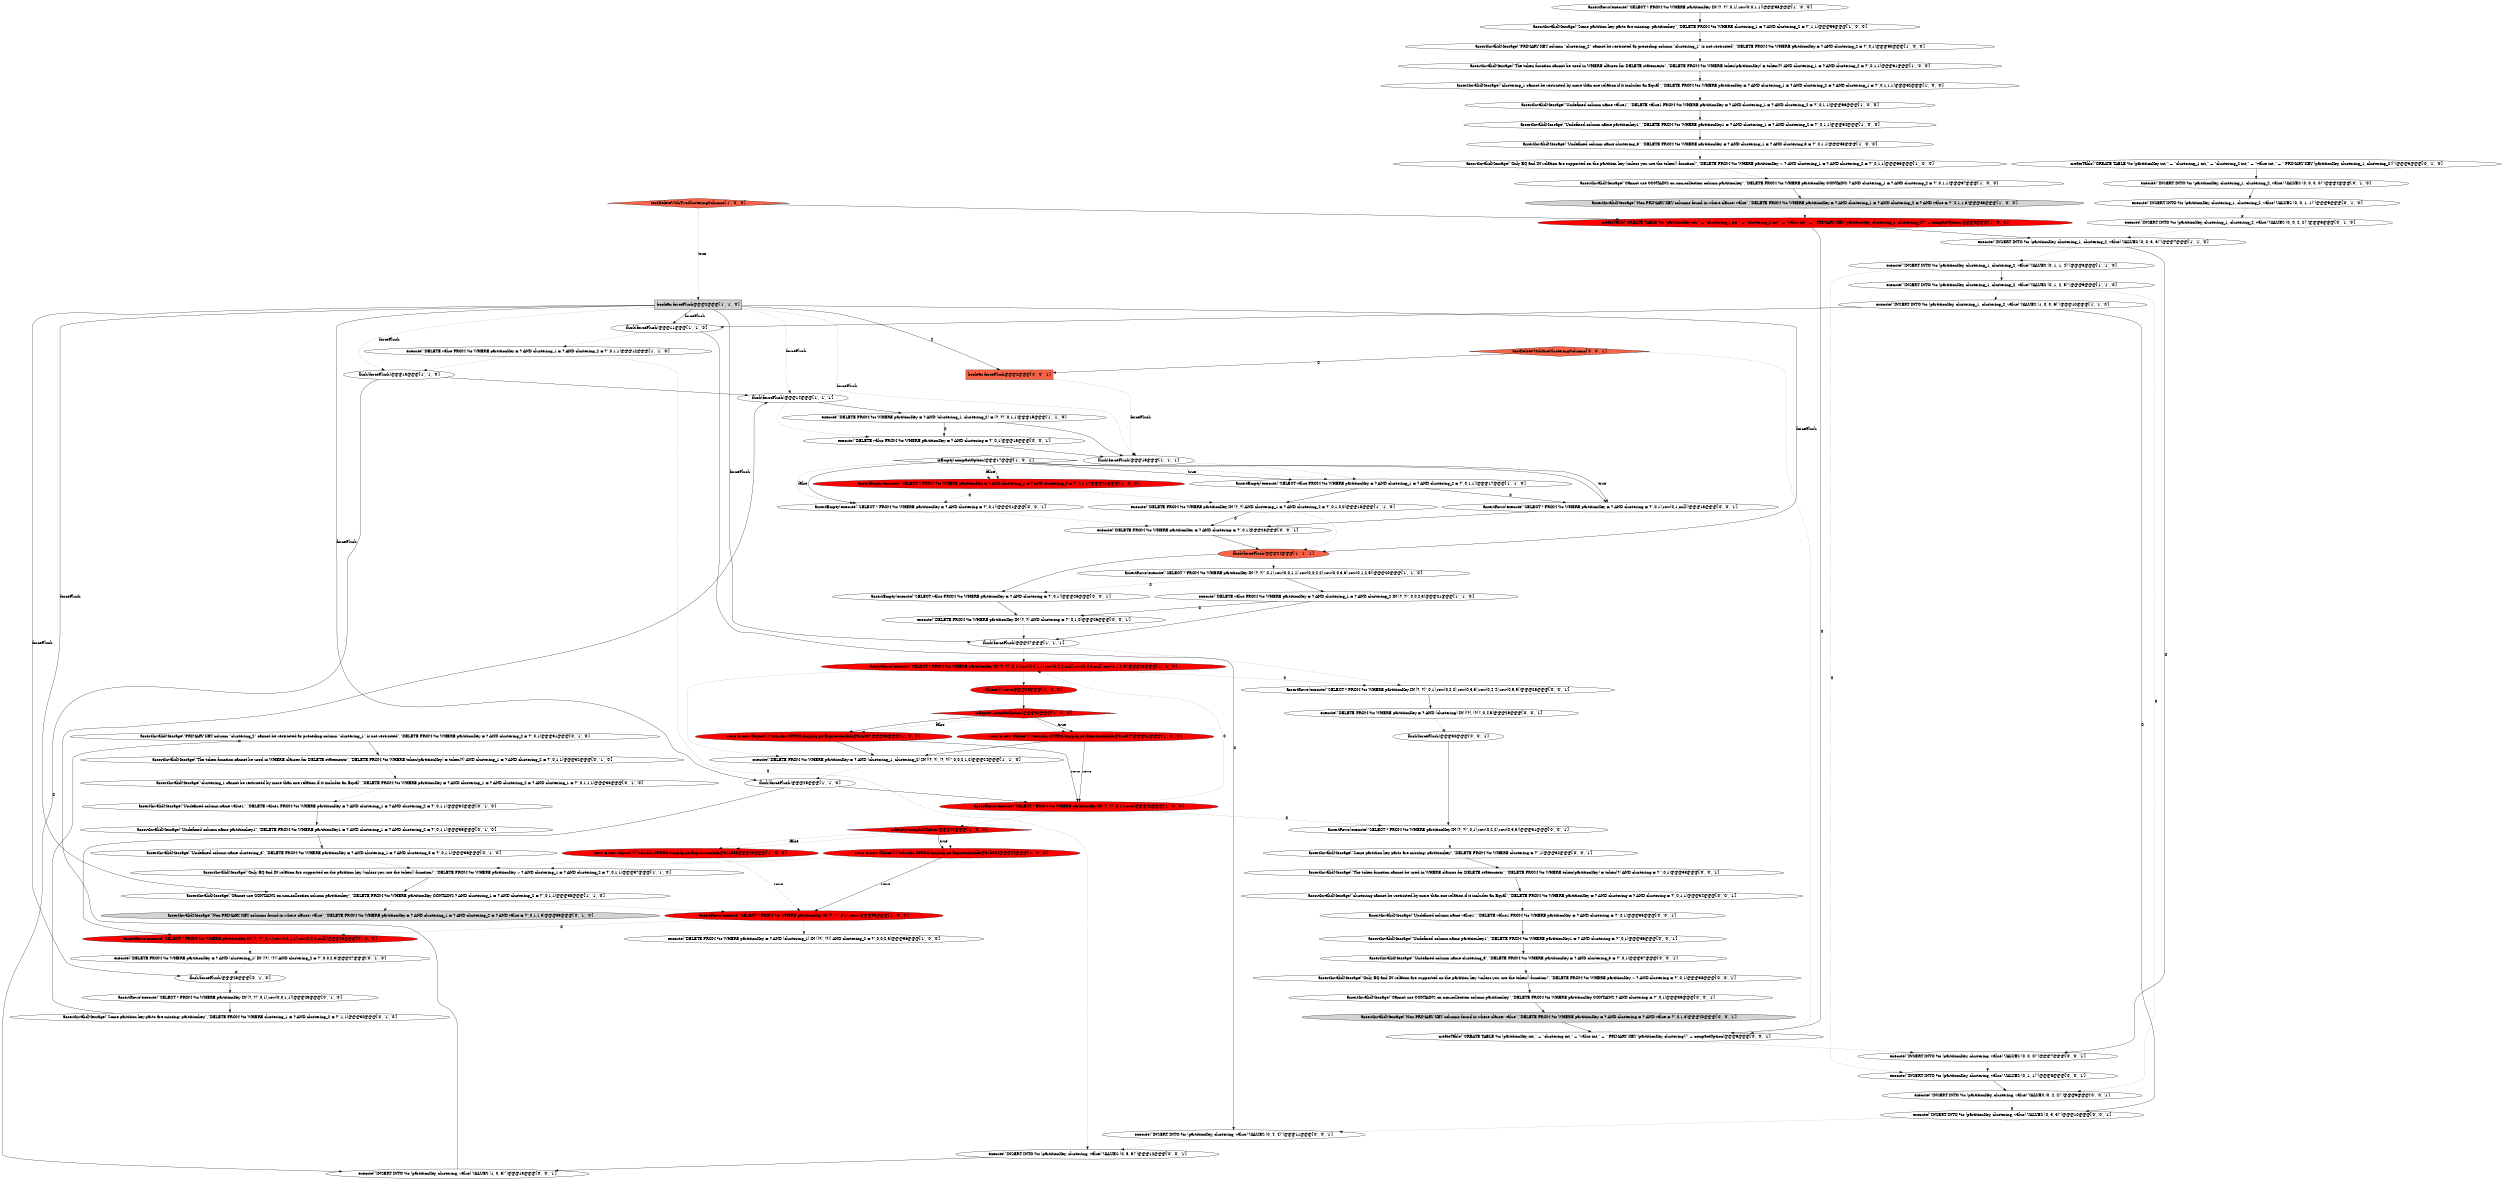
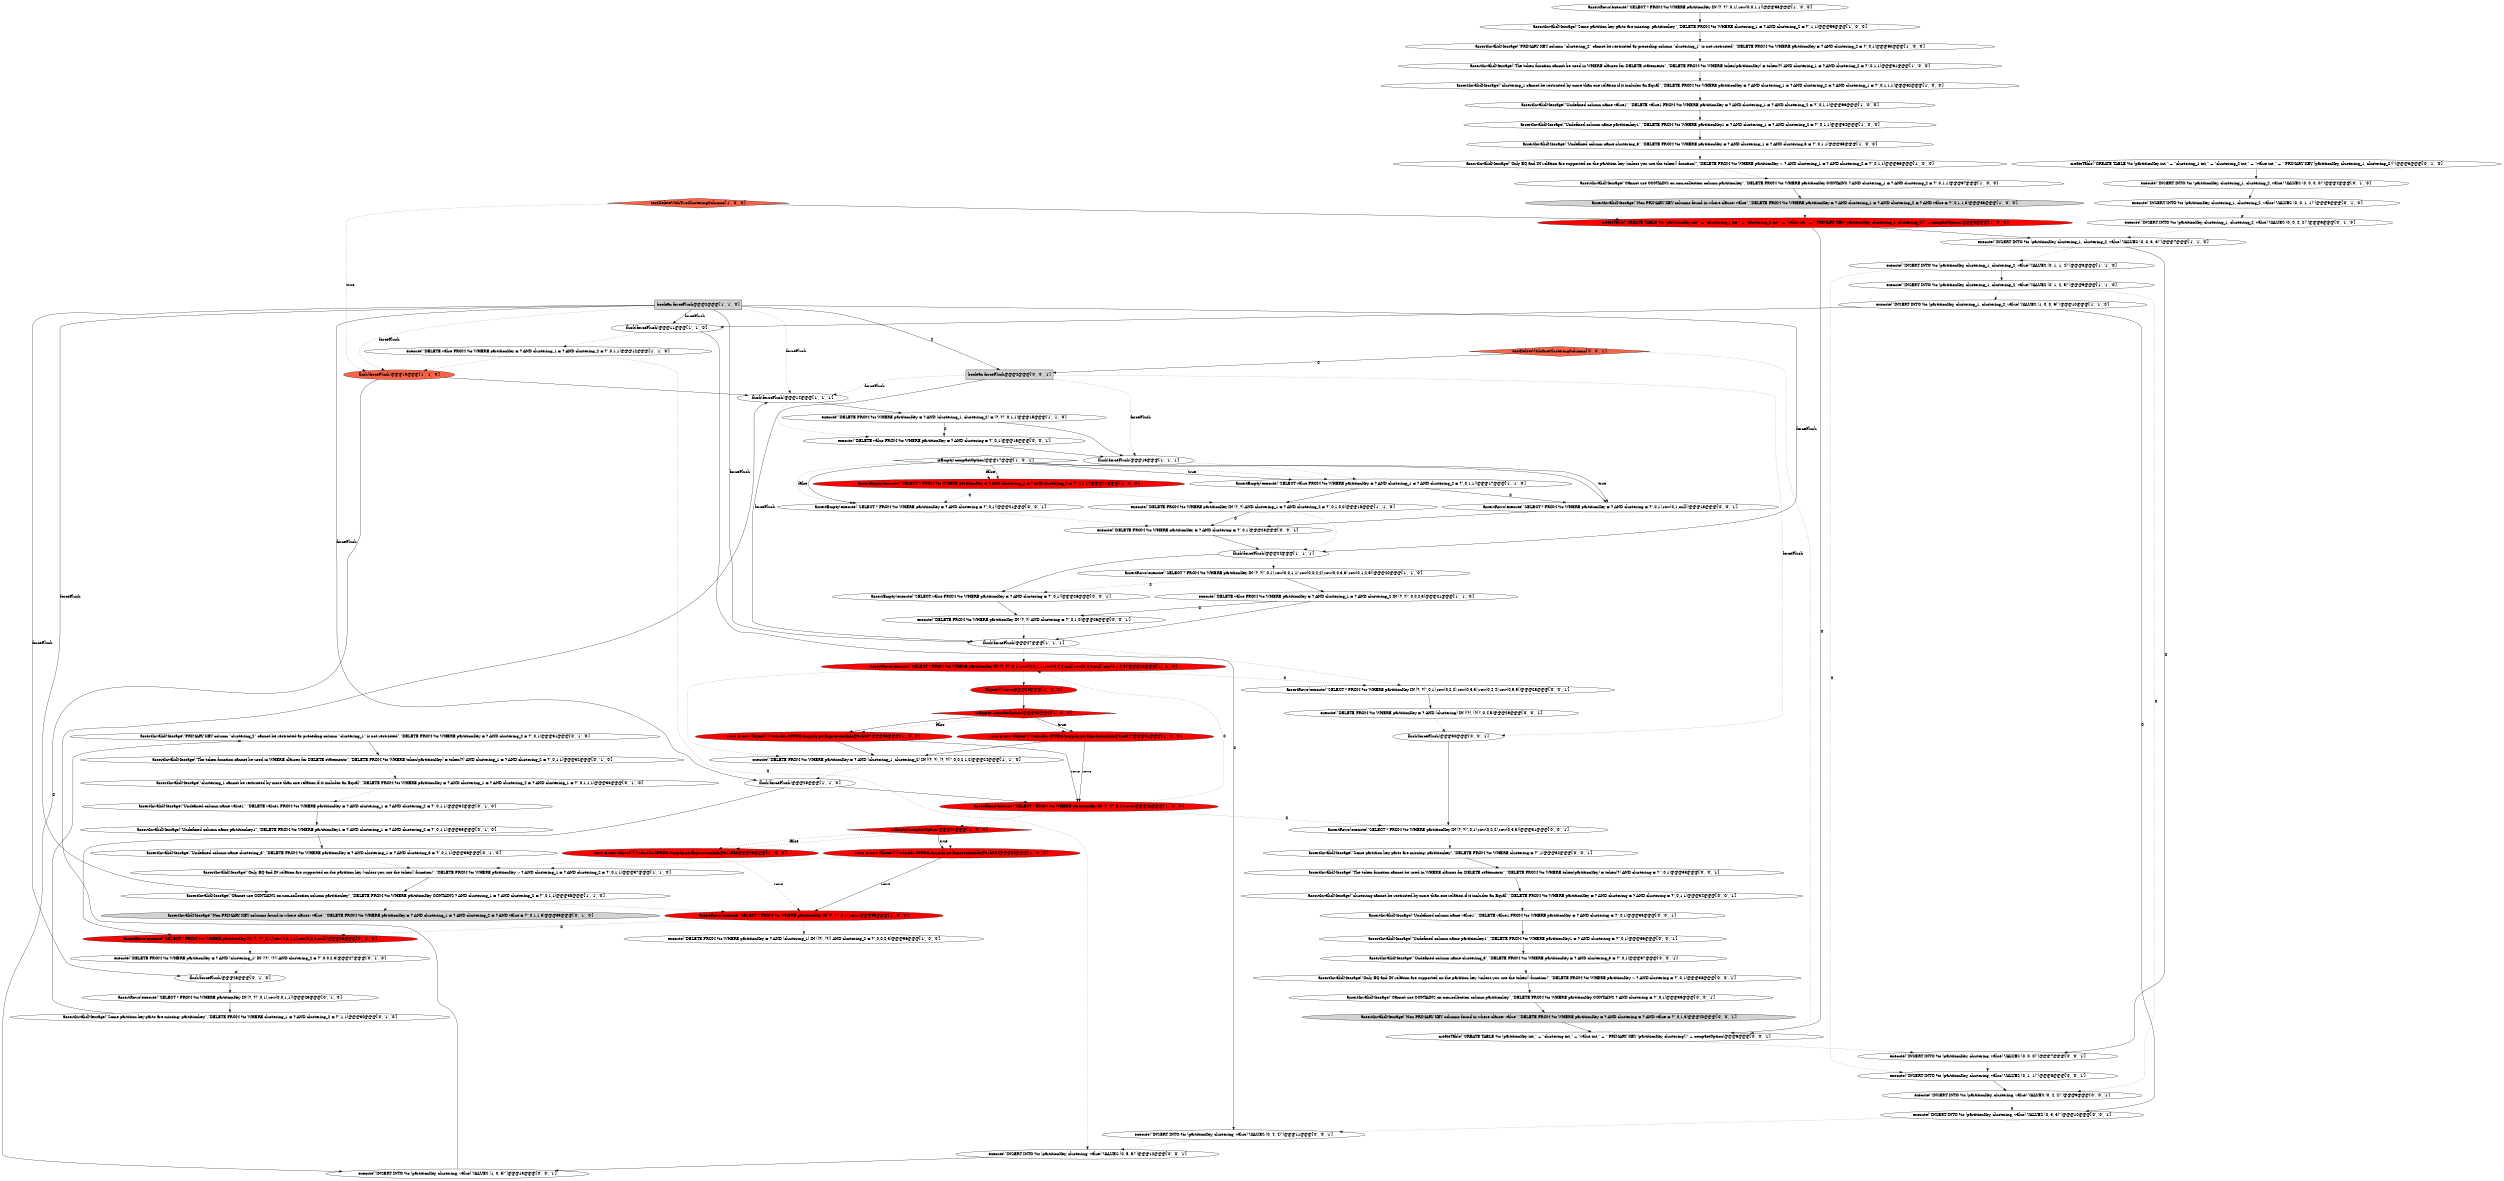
edge "testDeleteWithTwoClusteringColumns['1', '0', '0']" -> "boolean forceFlush@@@2@@@['1', '1', '0']": now "testDeleteWithTwoClusteringColumns['1', '0', '0']" -> "flush(forceFlush)@@@13@@@['1', '1', '0']"
node "flush(forceFlush)@@@13@@@['1', '1', '0']": fillcolor white -> tomato
node "boolean forceFlush@@@2@@@['0', '0', '1']": fillcolor tomato -> lightgray
edge "boolean forceFlush@@@2@@@['0', '0', '1']" -> "flush(forceFlush)@@@14@@@['1', '1', '1']": added, label "forceFlush"
edge "boolean forceFlush@@@2@@@['0', '0', '1']" -> "flush(forceFlush)@@@30@@@['0', '0', '1']": added, label "forceFlush"
edge "boolean forceFlush@@@2@@@['1', '1', '0']" -> "flush(forceFlush)@@@16@@@['1', '1', '1']": removed, label "forceFlush"
edge "boolean forceFlush@@@2@@@['0', '0', '1']" -> "flush(forceFlush)@@@27@@@['1', '1', '1']": added, label "forceFlush"
node "flush(forceFlush)@@@24@@@['1', '1', '1']": fillcolor tomato -> white
